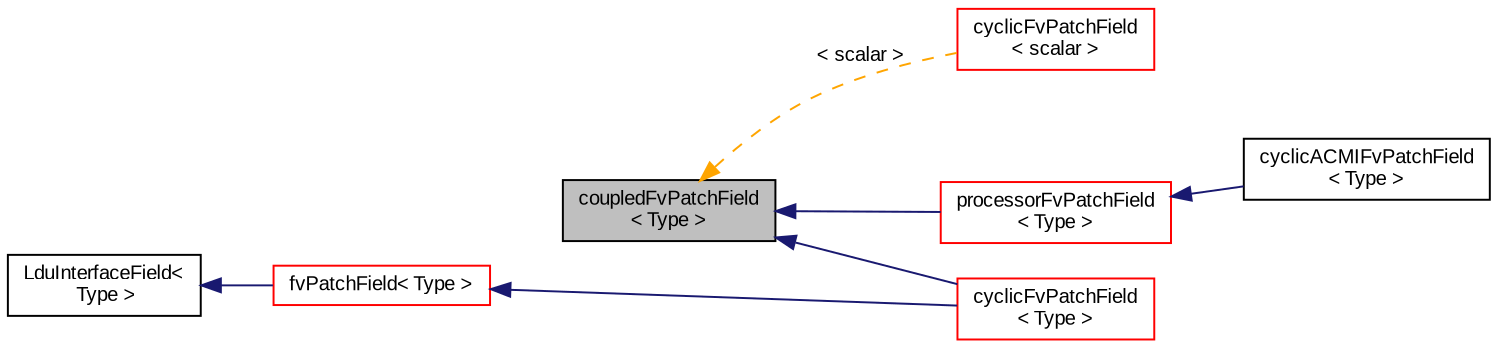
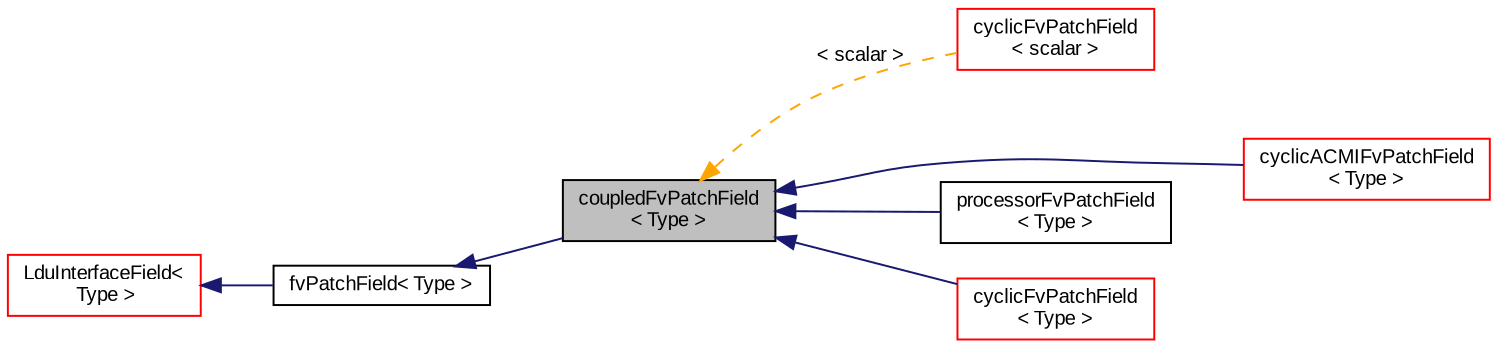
node "cyclicACMIFvPatchField < Type >": color black -> red
edge "cyclicACMIFvPatchField < Type >" -> "processorFvPatchField < Type >": now "cyclicACMIFvPatchField < Type >" -> "coupledFvPatchField < Type >"
node "processorFvPatchField < Type >": color red -> black
node "LduInterfaceField< Type >": color black -> red
node "fvPatchField< Type >": color red -> black
edge "cyclicFvPatchField < Type >" -> "fvPatchField< Type >": now "coupledFvPatchField < Type >" -> "fvPatchField< Type >"
